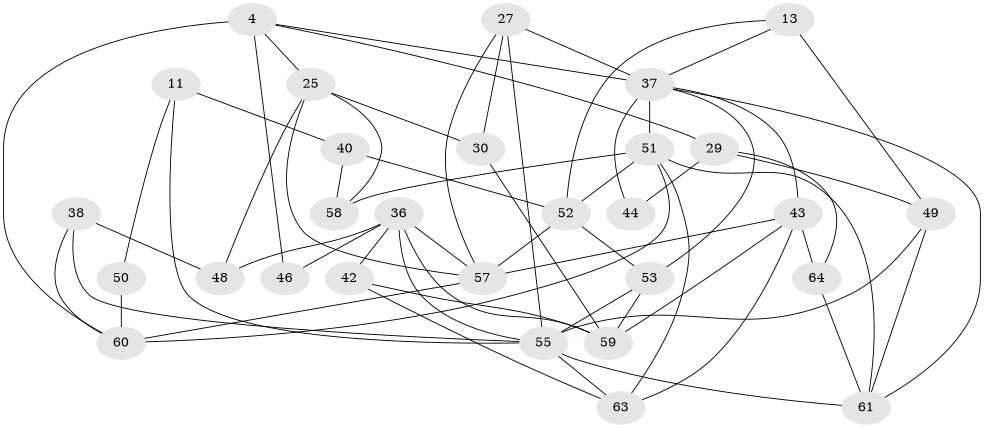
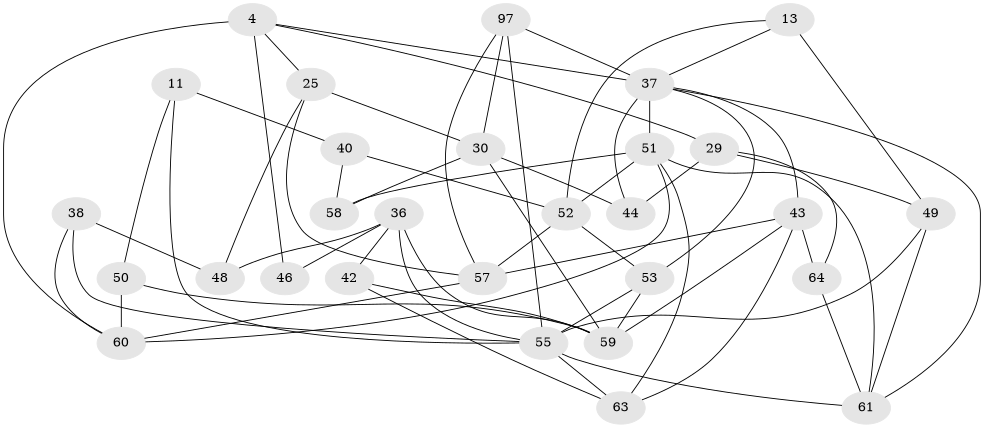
node "27": label "27" -> "97"
edge "25" -- "58": now "30" -- "58"
edge "30" -- "44": added
edge "36" -- "57": removed
edge "50" -- "59": added
